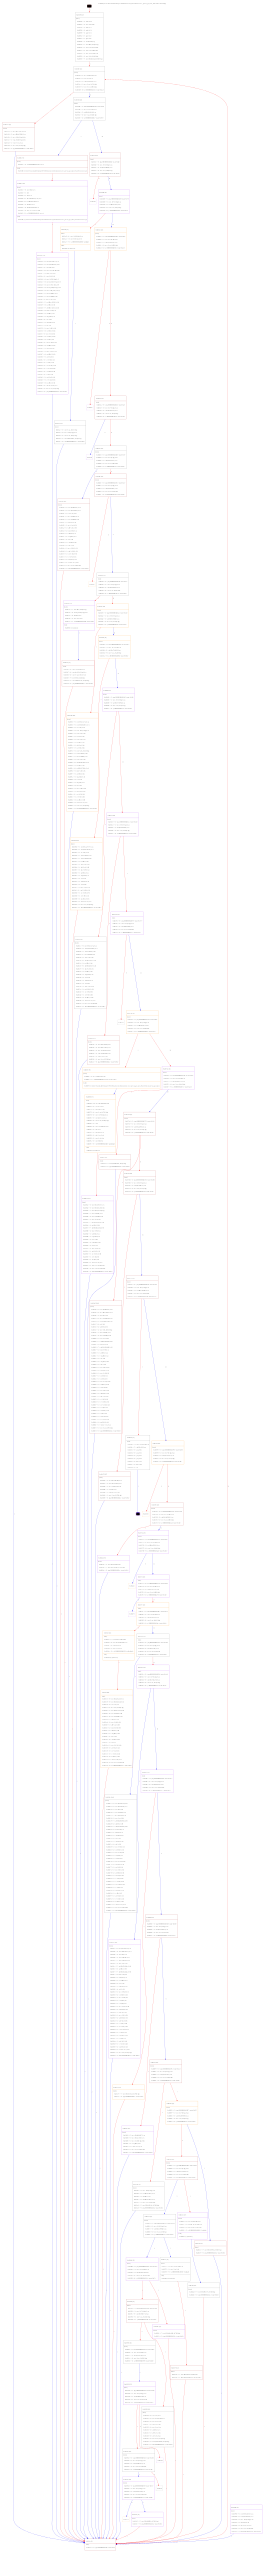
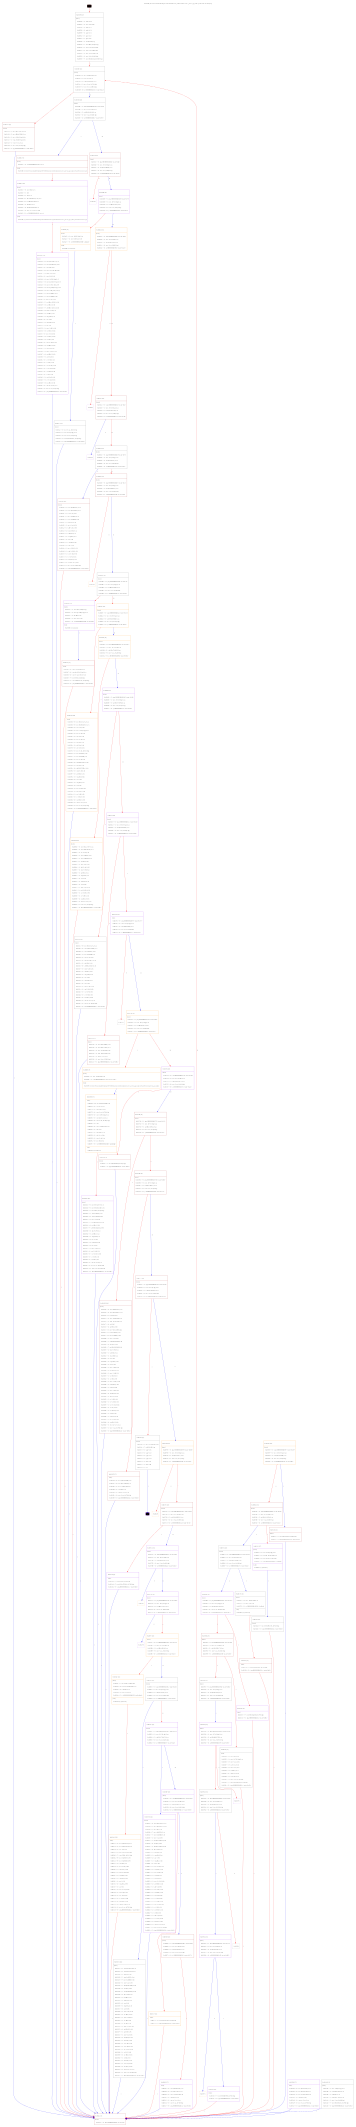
node "0x401879 [25]": removed
